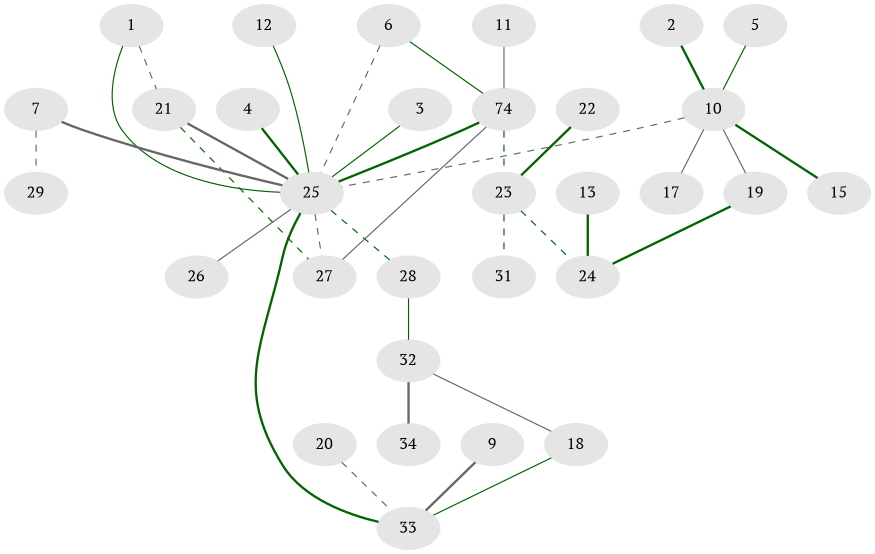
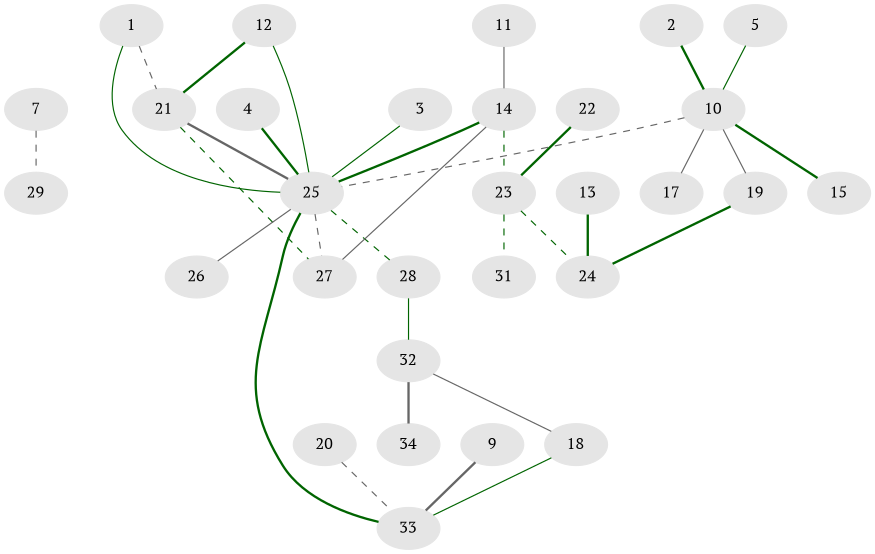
node "6": removed
edge "12" -- "21": added
node "74": label "74" -> "14"
edge "7" -- "25": removed
